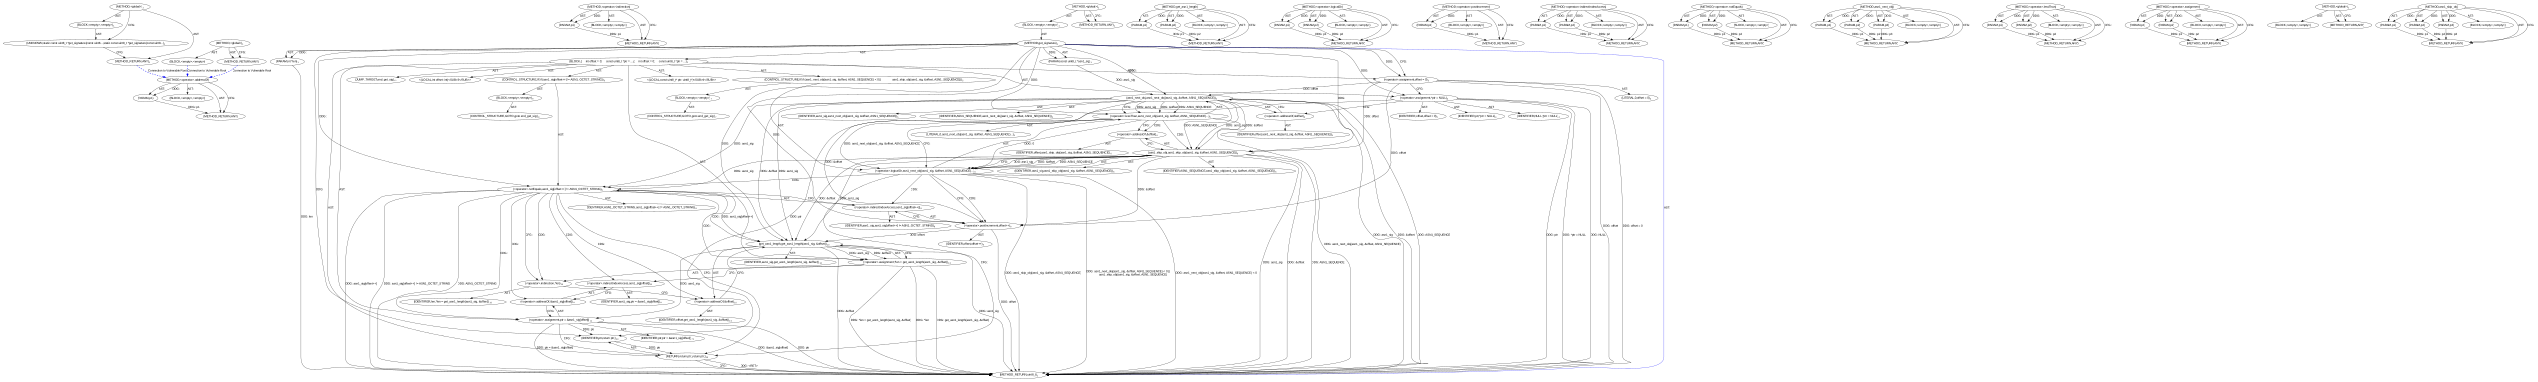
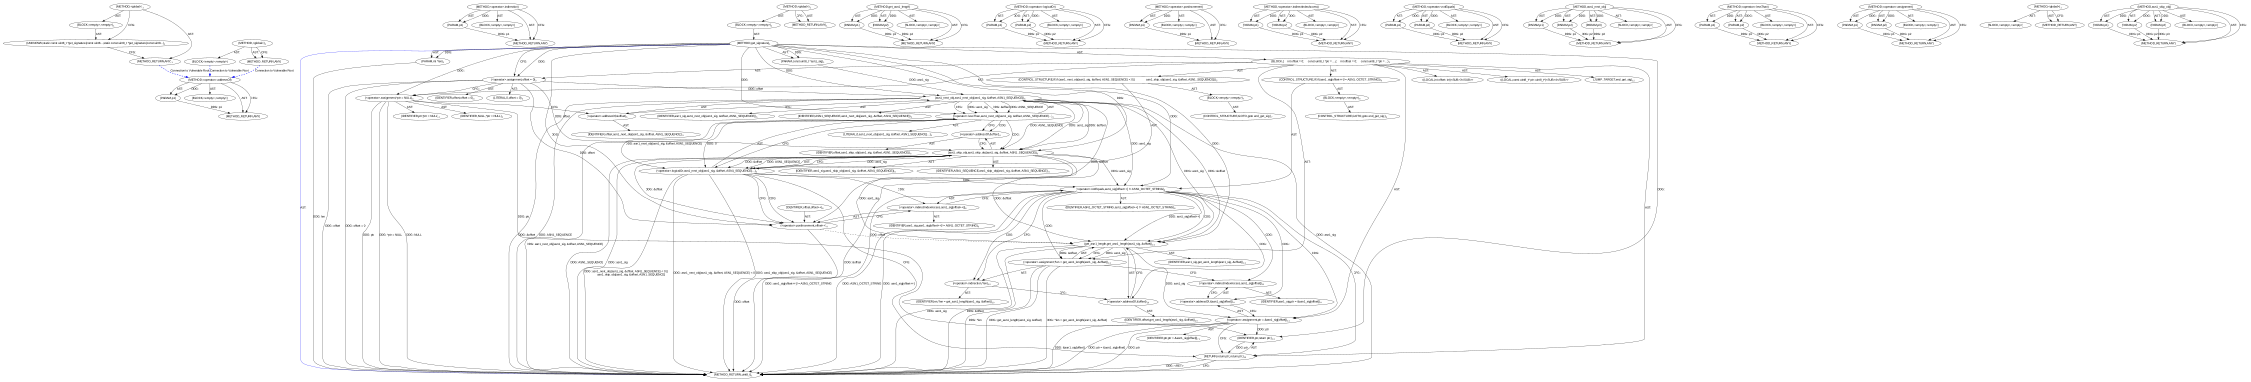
edge "(<operator>.assignment,*ptr = NULL)" -> "(IDENTIFIER,offset,offset = 0)": now "(<operator>.assignment,offset = 0)" -> "(IDENTIFIER,offset,offset = 0)"
edge "(<operator>.postIncrement,offset++)" -> "(IDENTIFIER,offset,offset++)": reversed
edge "(<operator>.postIncrement,offset++)" -> "(get_asn1_length,get_asn1_length(asn1_sig, &offset))": style solid -> dashed
